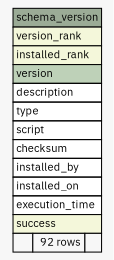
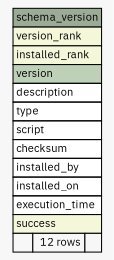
node "schema_version": text "92 rows" -> "12 rows"
